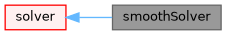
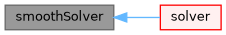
edge "smoothSolver" -> "solver": reversed
